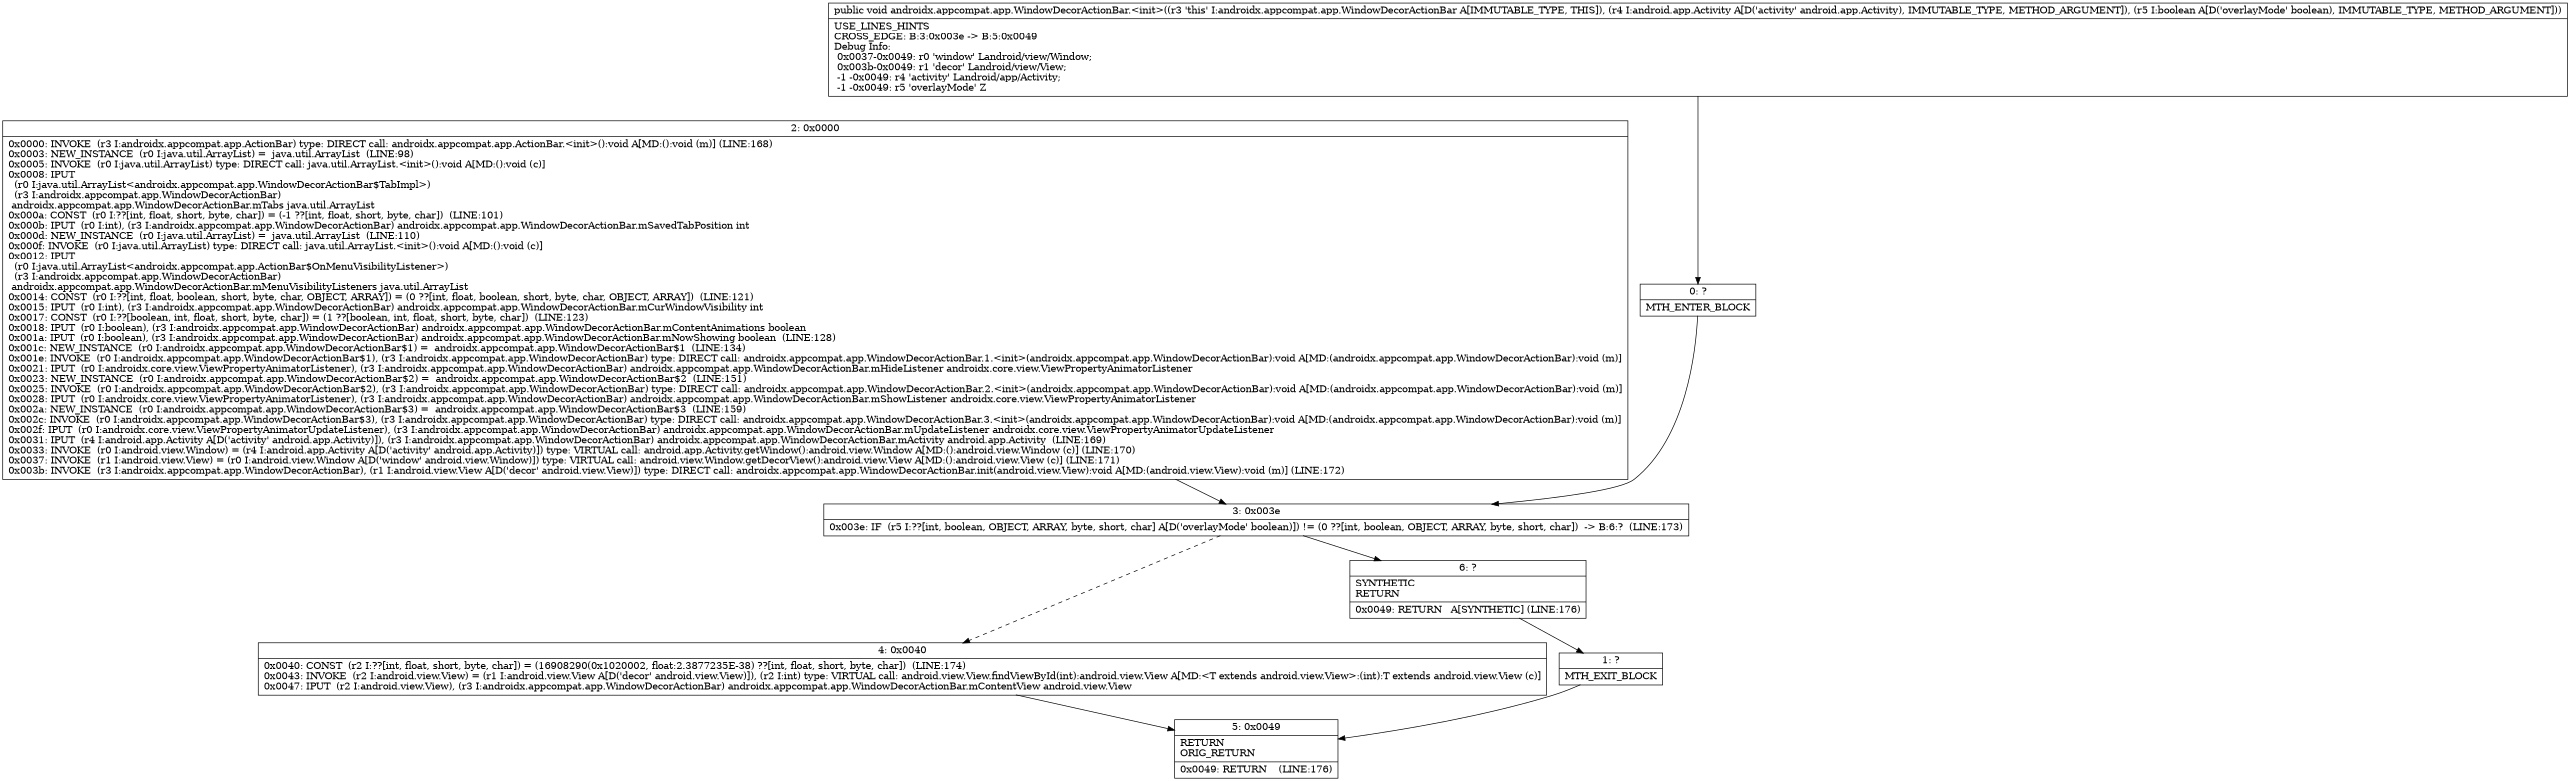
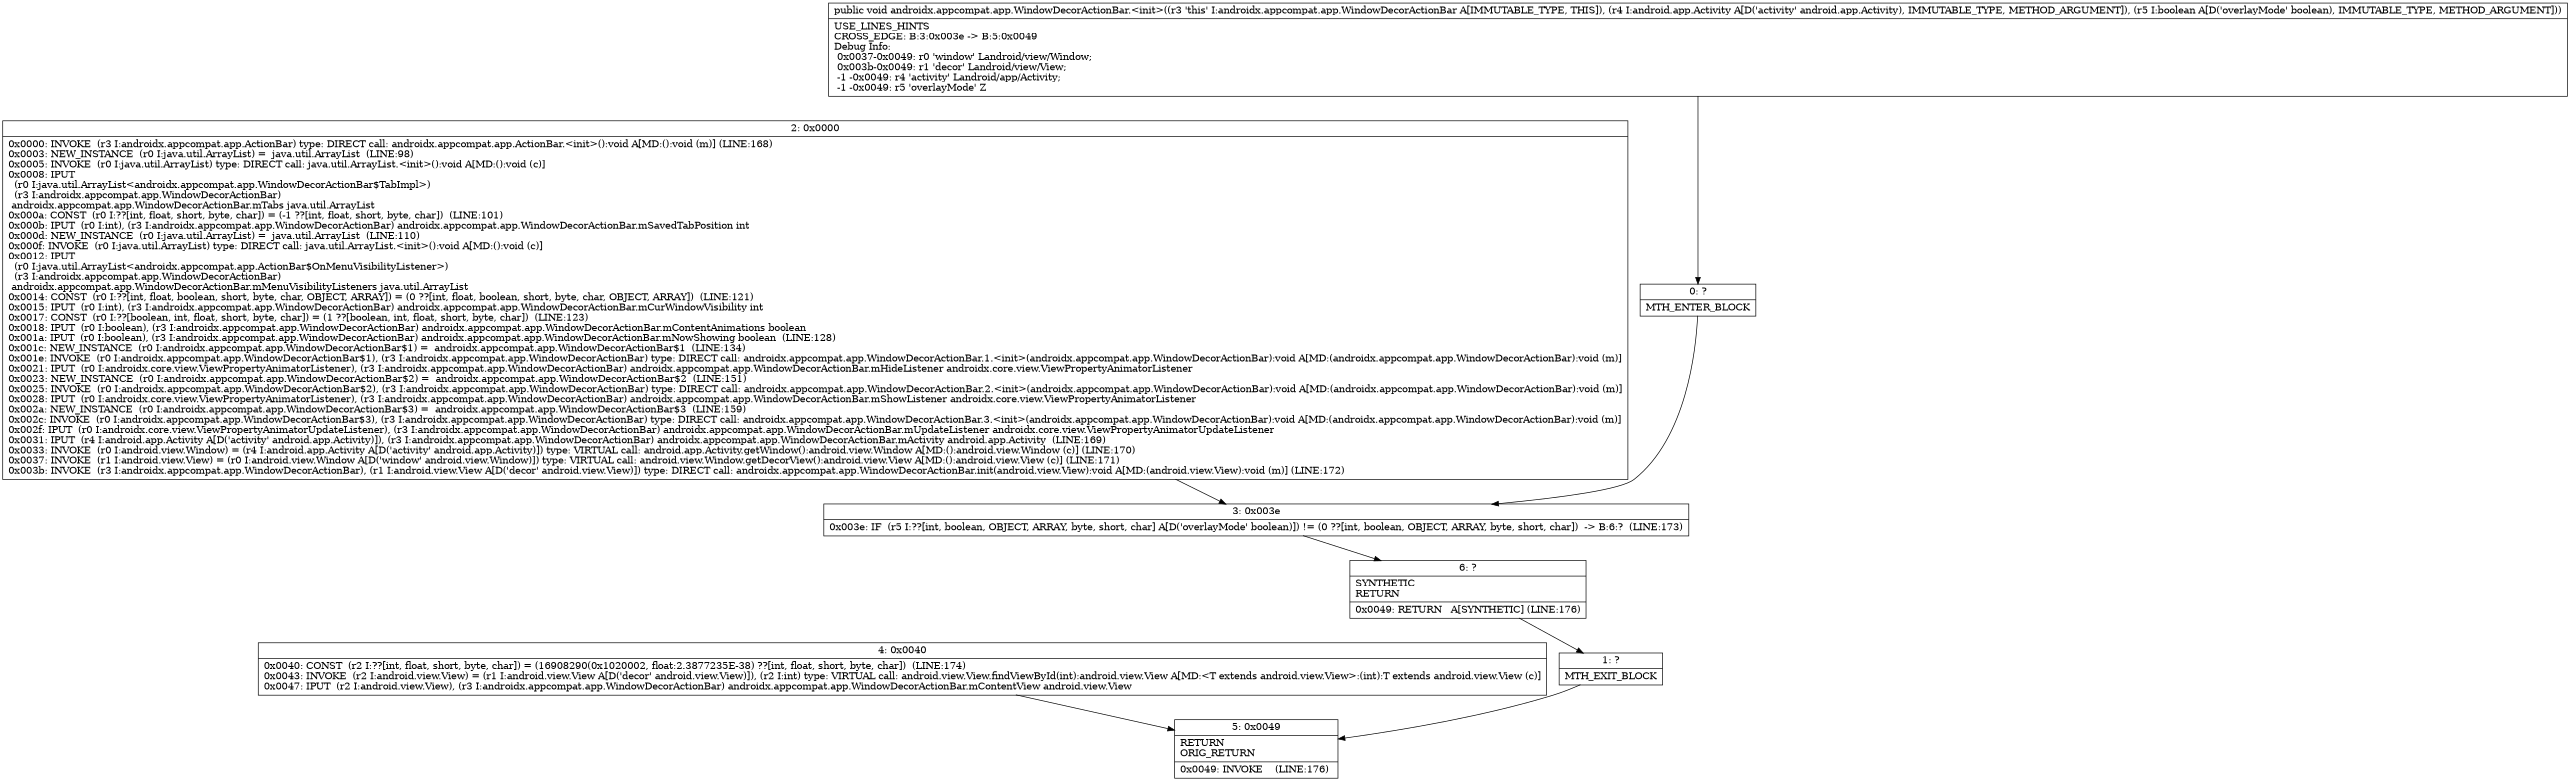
edge "3: 0x003e" -> "4: 0x0040": removed
node "5: 0x0049": text "0x0049: RETURN    (LINE:176)" -> "0x0049: INVOKE    (LINE:176)"
